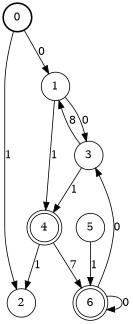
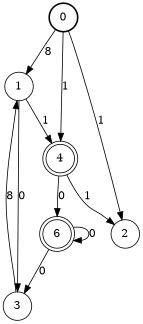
edge "0" -> "1": label "0" -> "8"
edge "3" -> "4": now "0" -> "4"
node "5": removed
edge "4" -> "6": label "7" -> "0"
